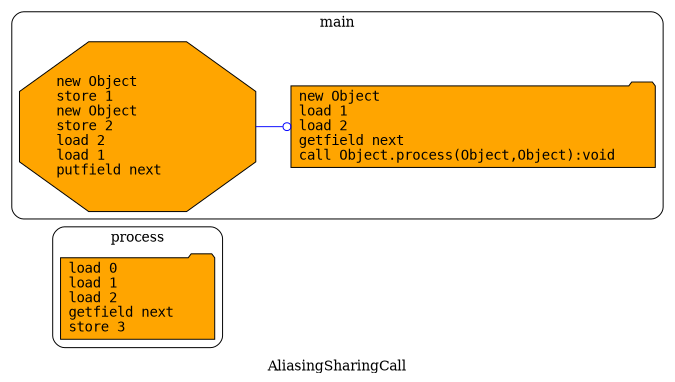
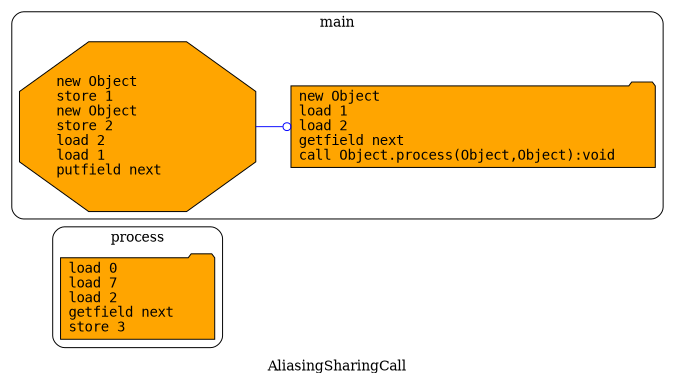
node "load 0 load 1 load 2 getfield next store 3": label "load 0 load 1 load 2 getfield next store 3" -> "load 0 load 7 load 2 getfield next store 3"
